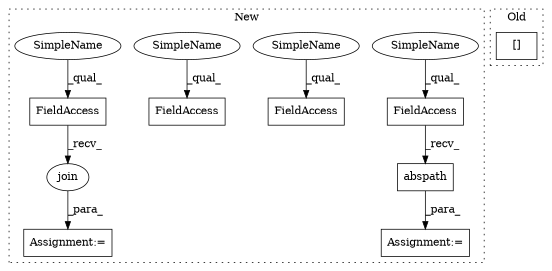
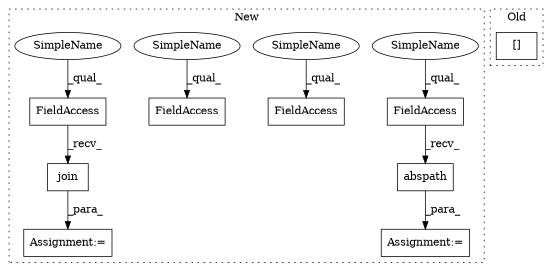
node "join": shape ellipse -> box
